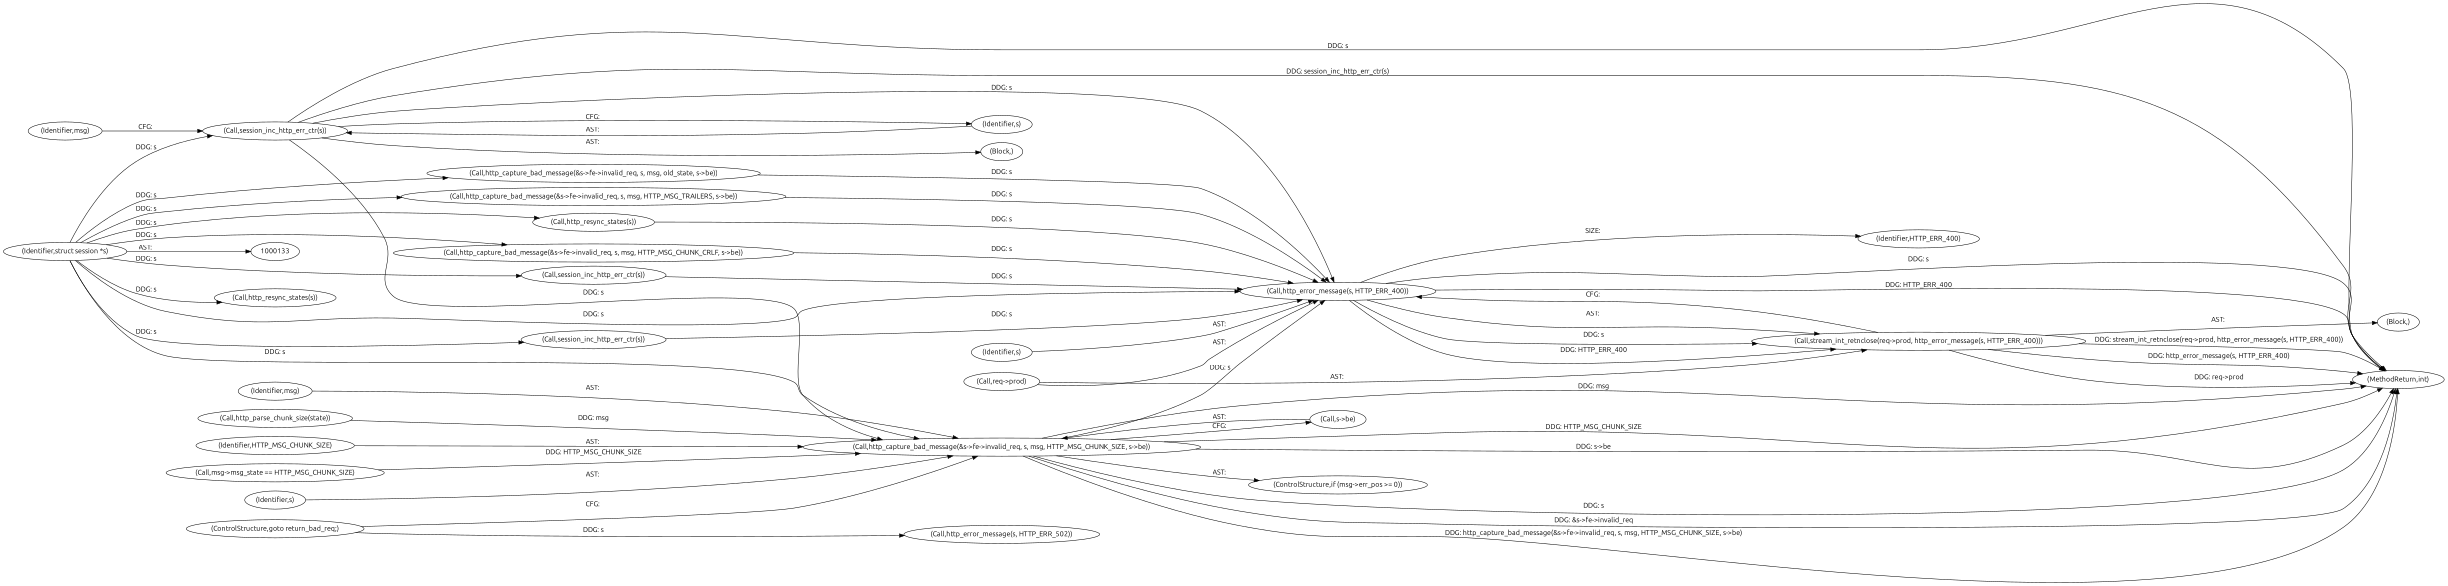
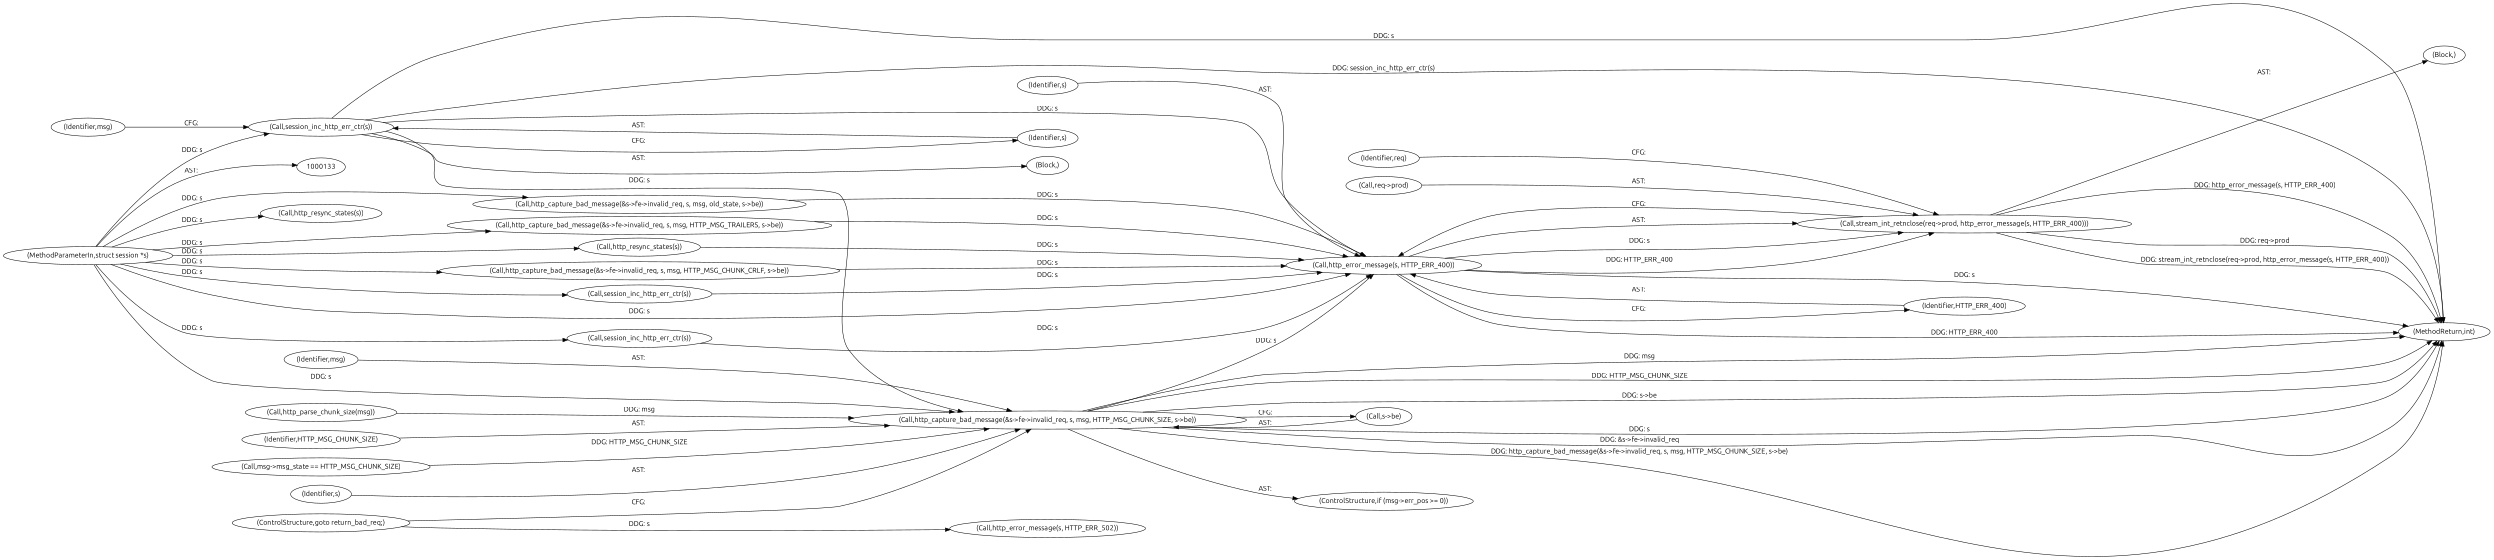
node "(Identifier,req)": added
edge "(Call,http_error_message(s, HTTP_ERR_400))" -> "(Identifier,HTTP_ERR_400)": label "SIZE: " -> "CFG: "
node "(Identifier,struct session *s)": label "(Identifier,struct session *s)" -> "(MethodParameterIn,struct session *s)"
edge "(Call,req->prod)" -> "(Call,http_error_message(s, HTTP_ERR_400))": now "(Identifier,HTTP_ERR_400)" -> "(Call,http_error_message(s, HTTP_ERR_400))"
node "(Call,http_parse_chunk_size(state))": label "(Call,http_parse_chunk_size(state))" -> "(Call,http_parse_chunk_size(msg))"
